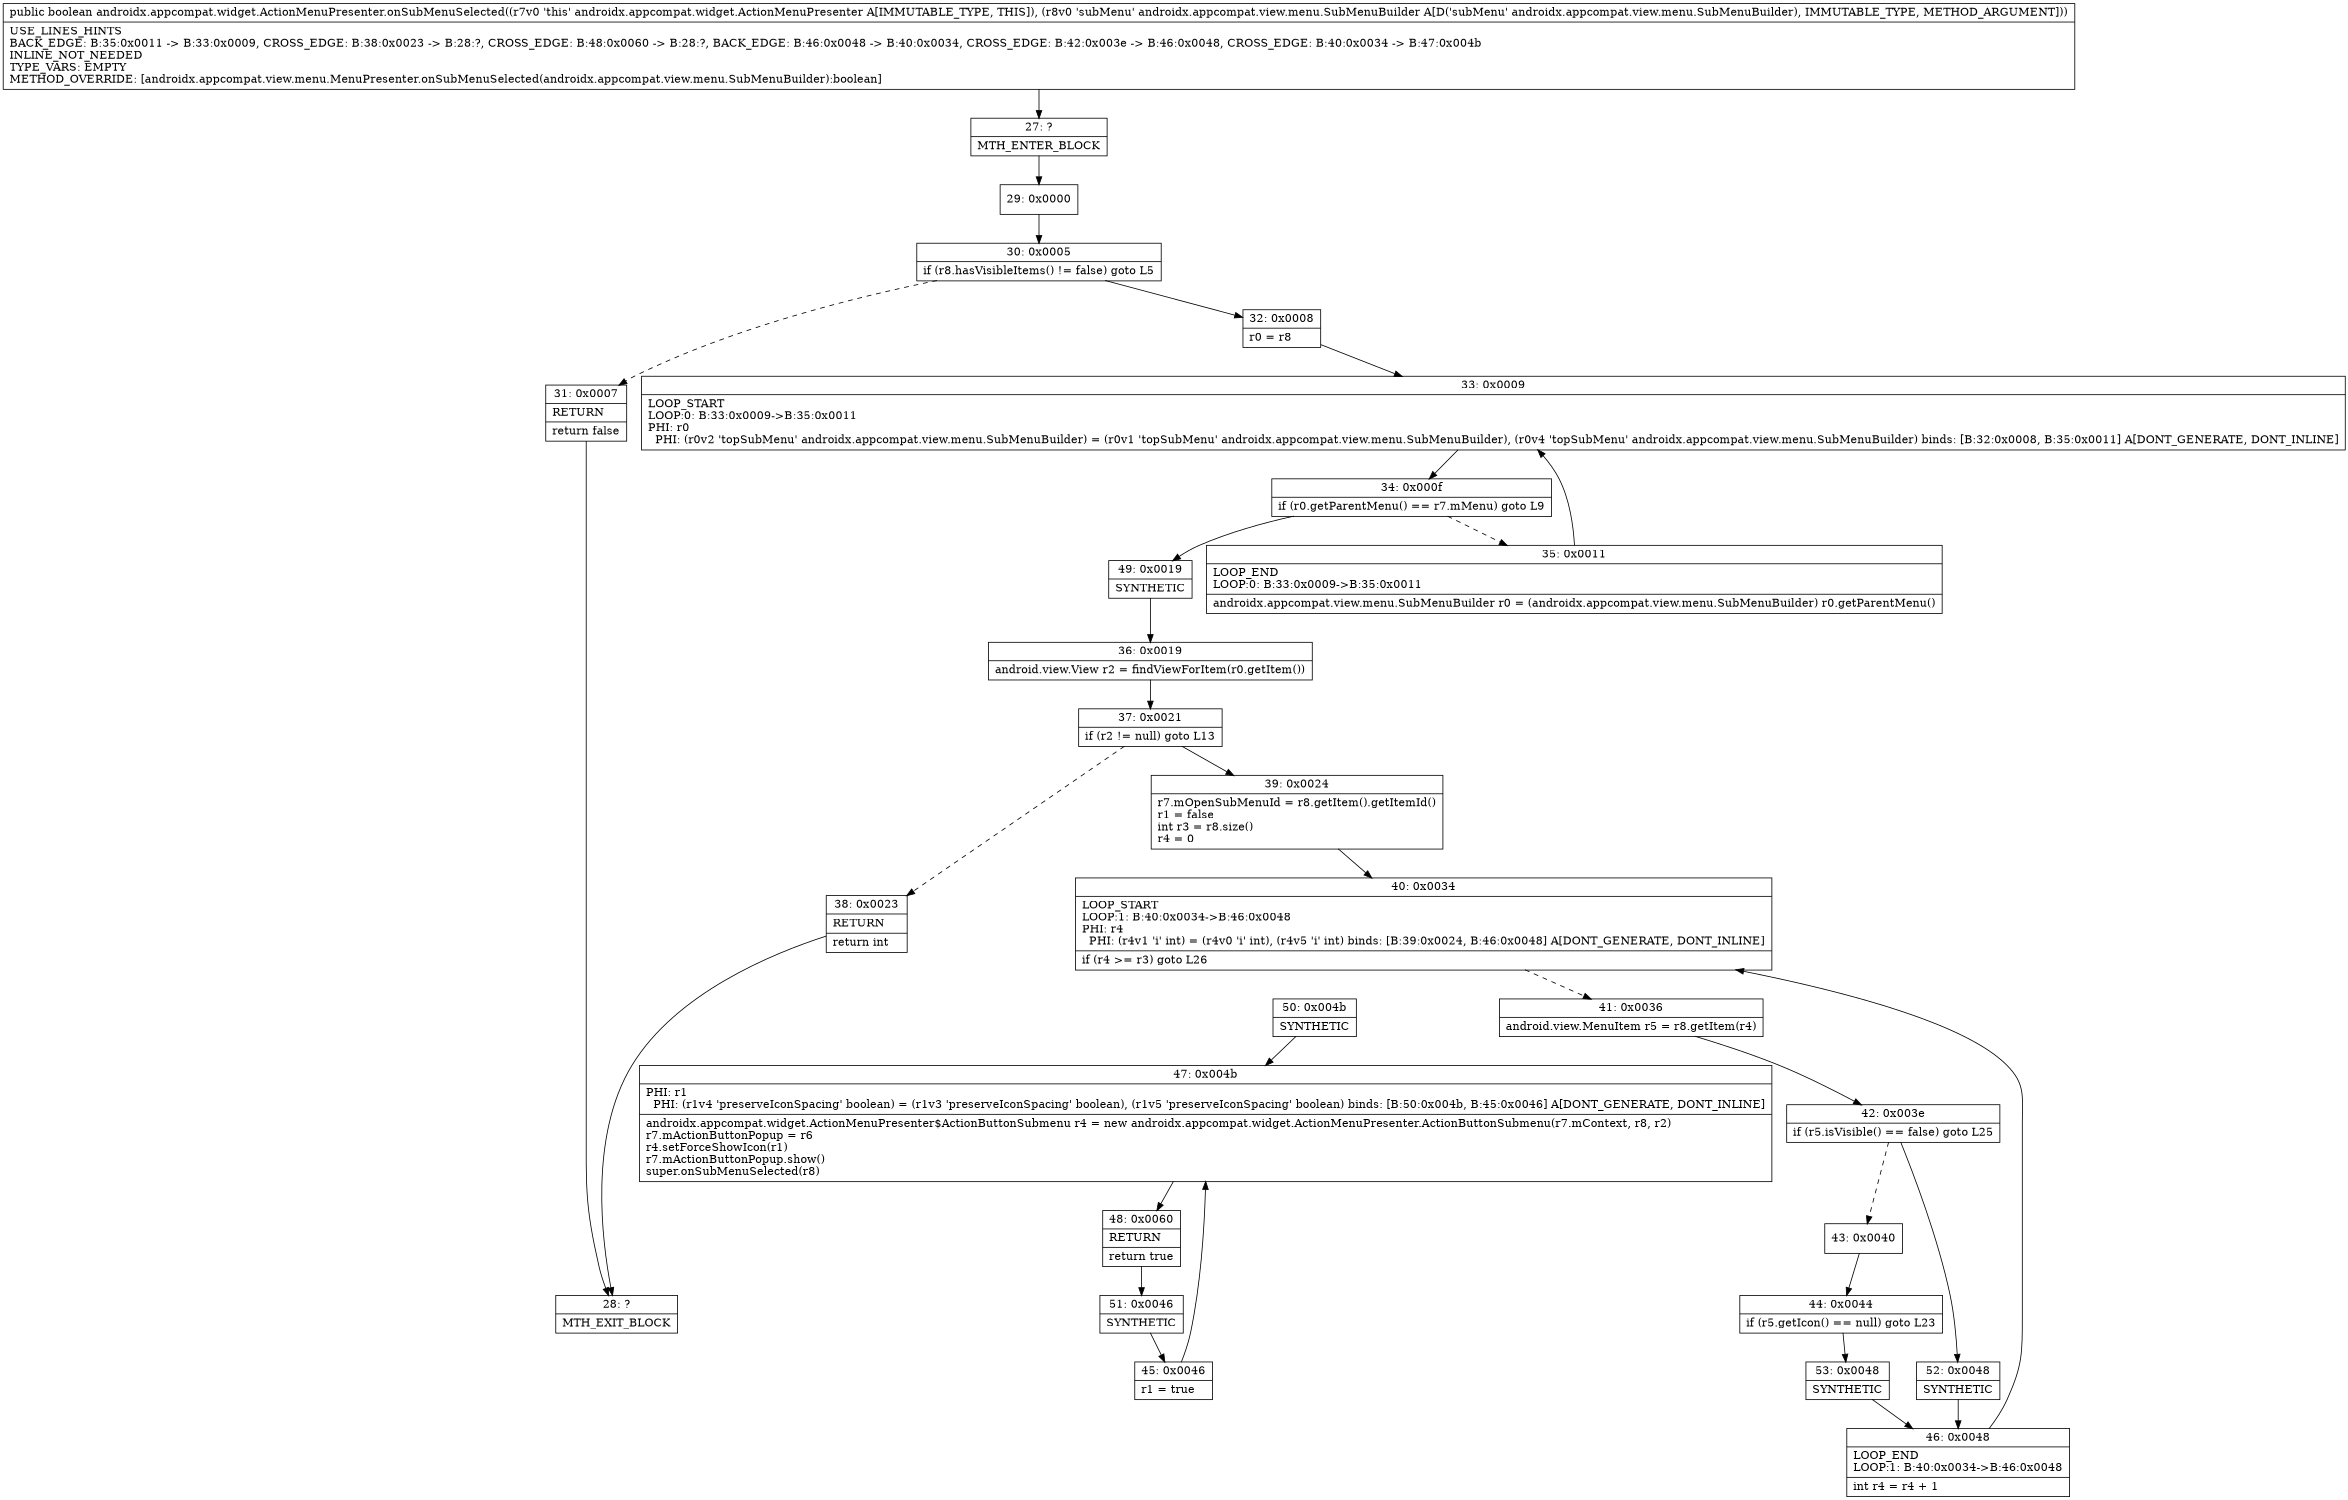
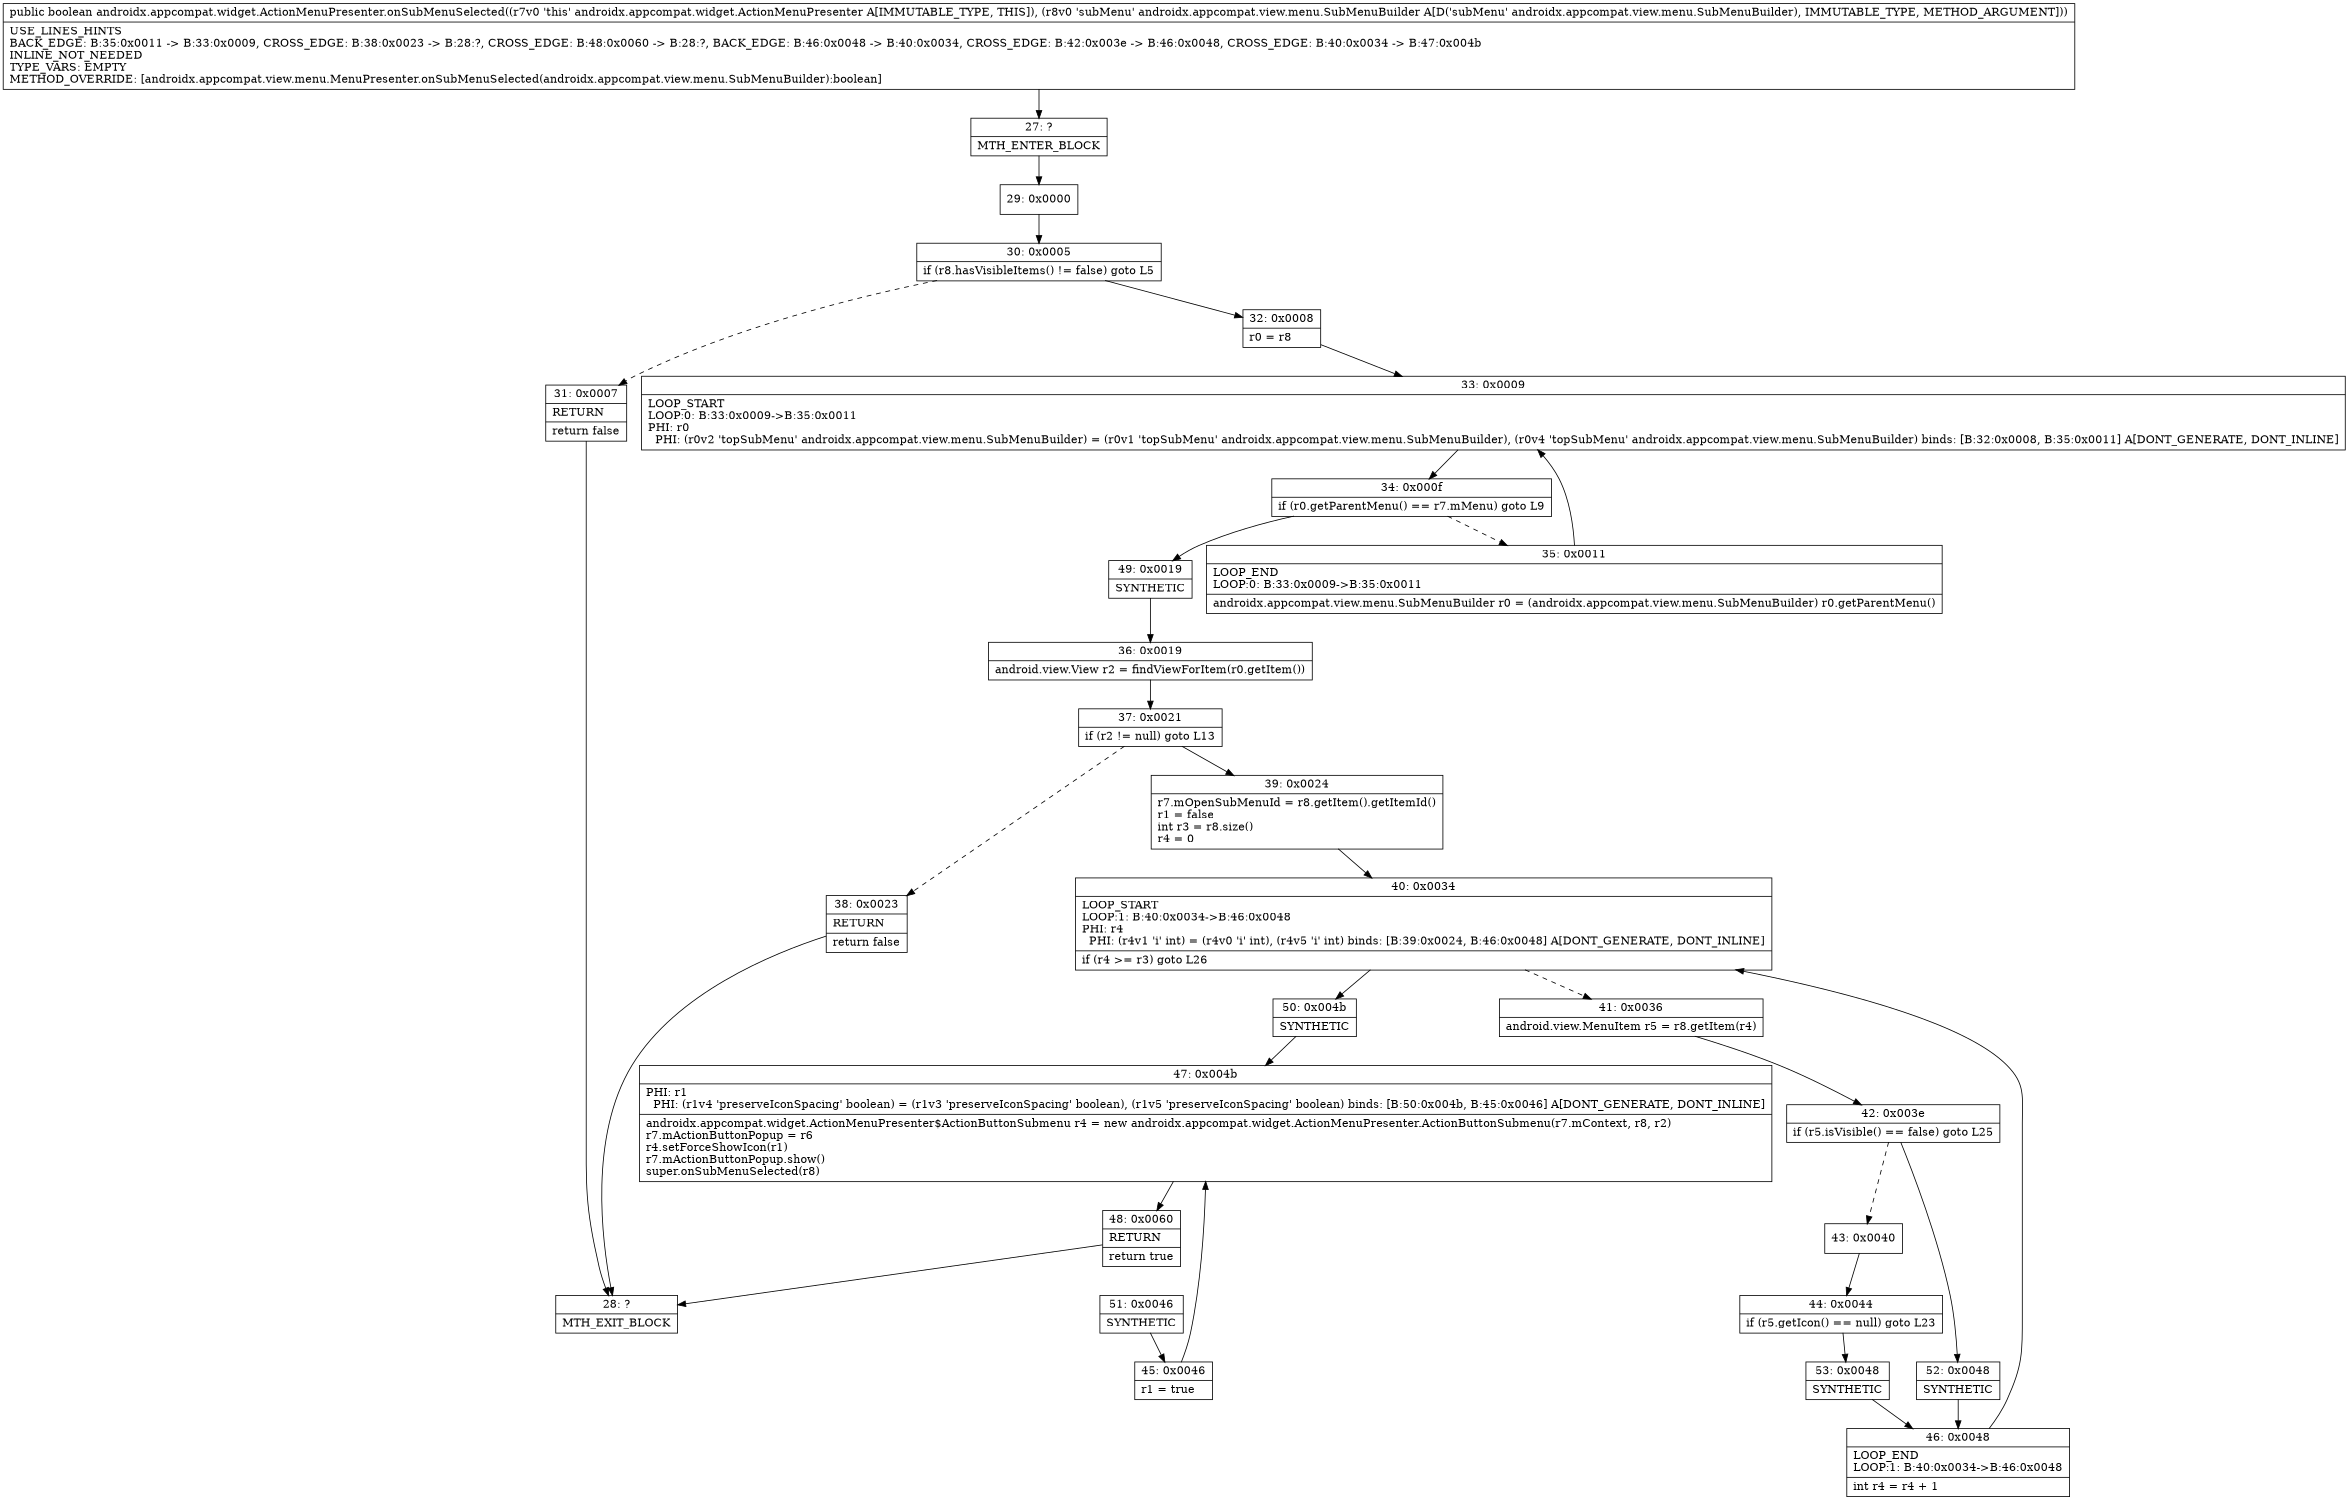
node "38: 0x0023": text "return int" -> "return false"
edge "40: 0x0034" -> "50: 0x004b": added
edge "48: 0x0060" -> "51: 0x0046": now "48: 0x0060" -> "28: ?"
